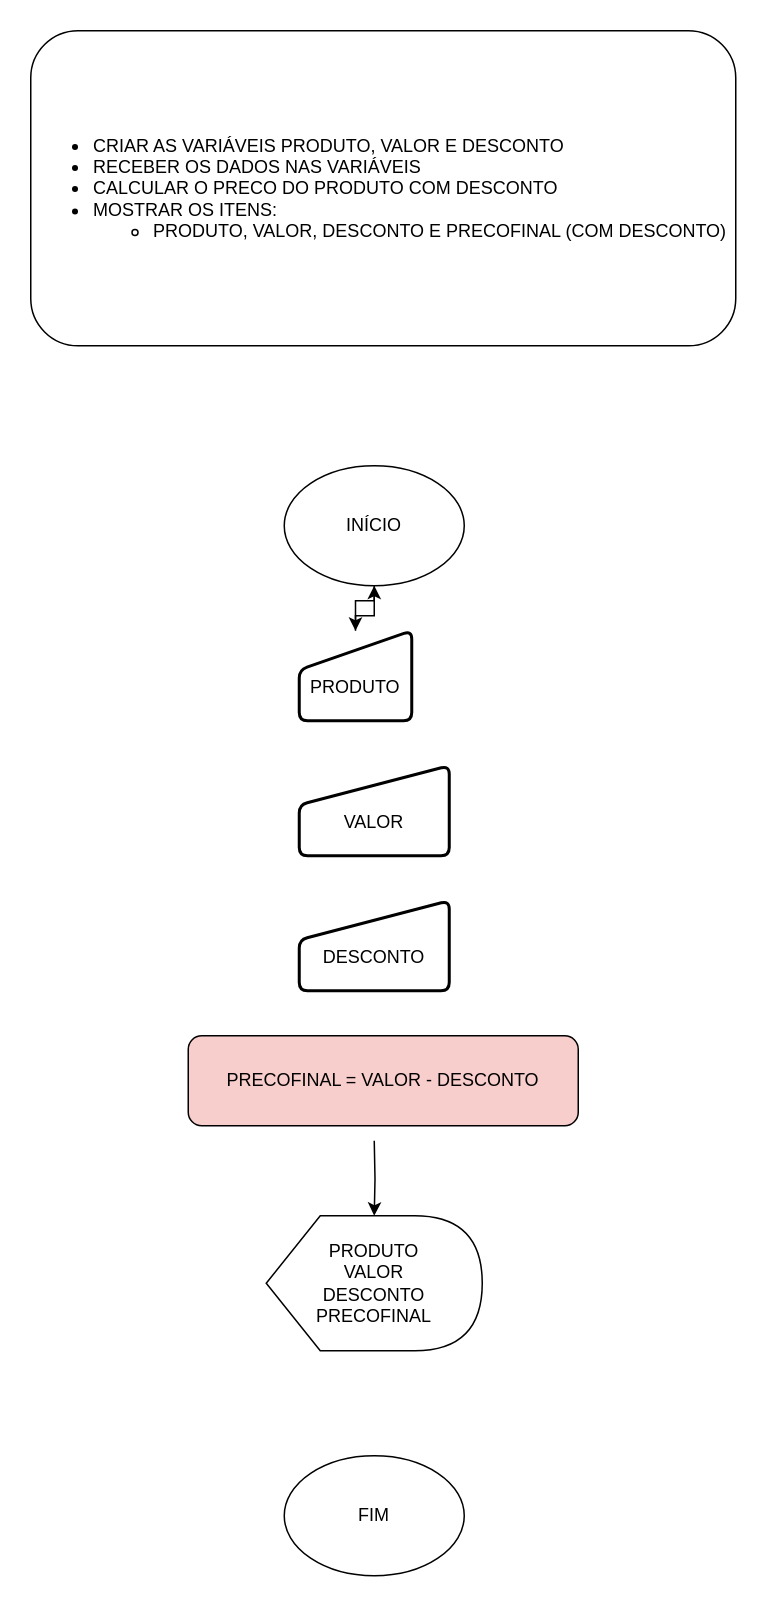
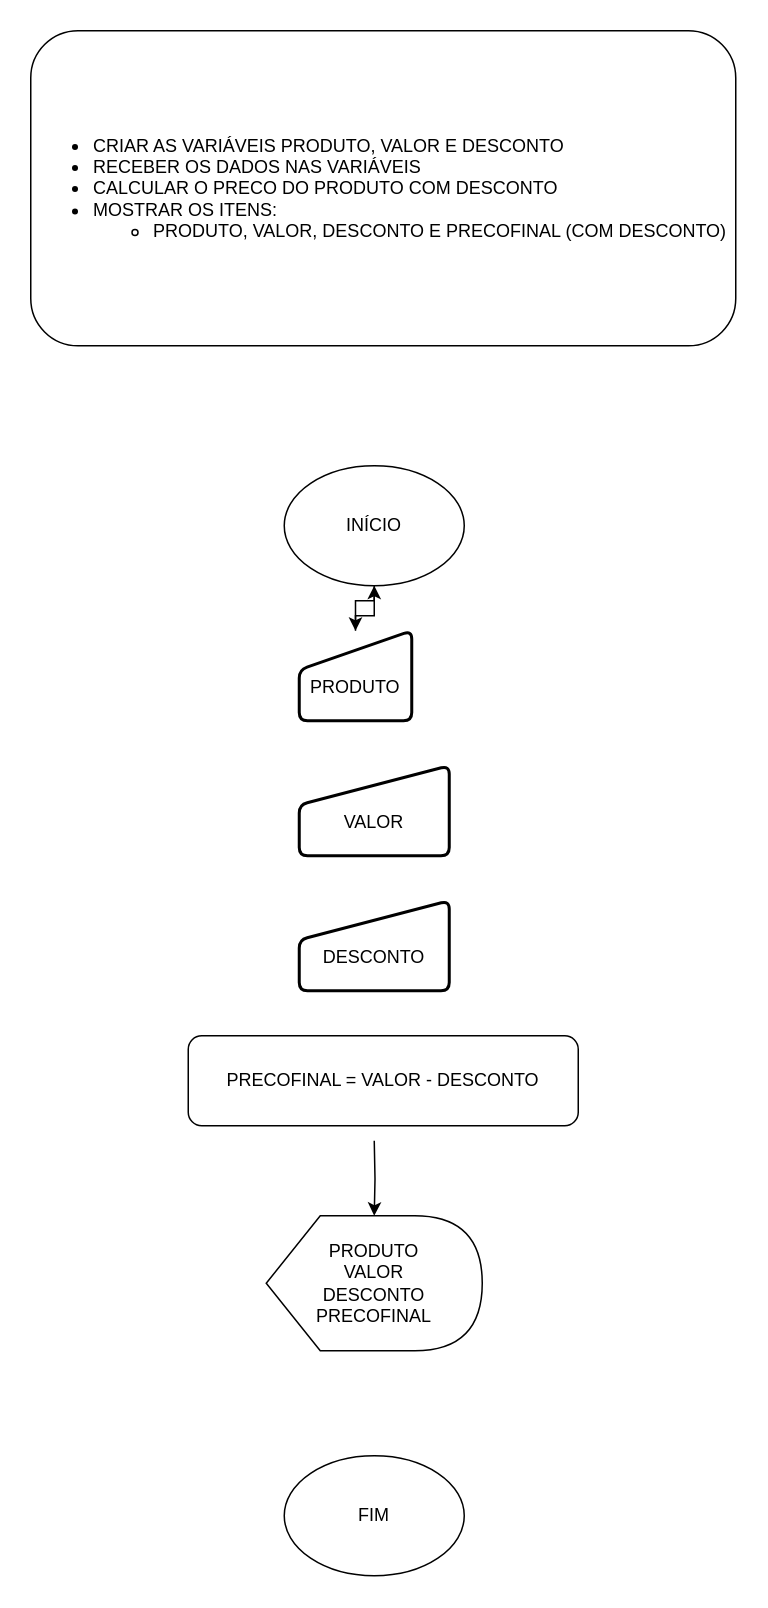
node "PRECOFINAL = VALOR - DESCONTO": fillcolor #f8cecc -> #ffffff
